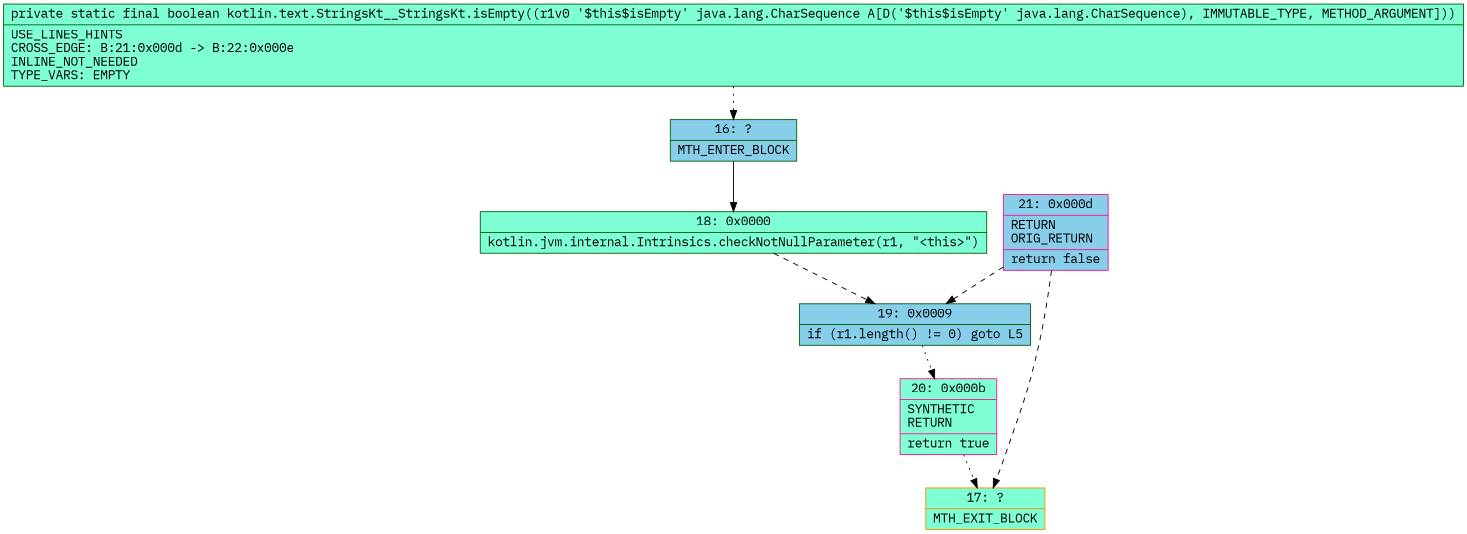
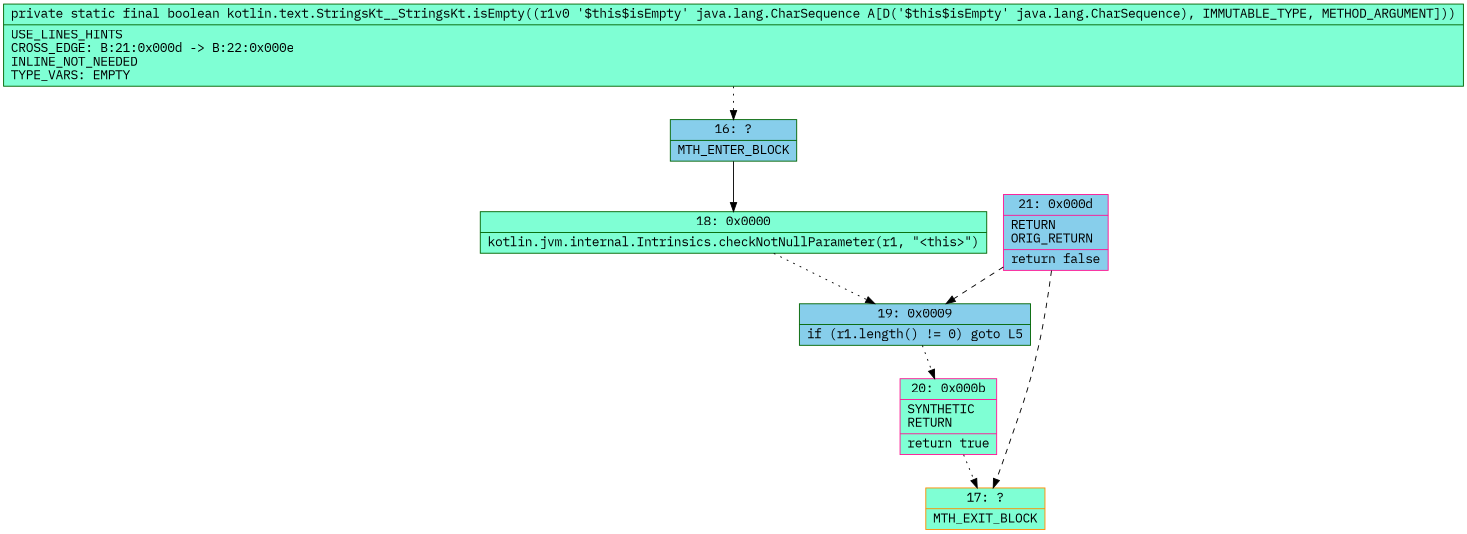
edge "18: 0x0000" -> "19: 0x0009": style dashed -> dotted
